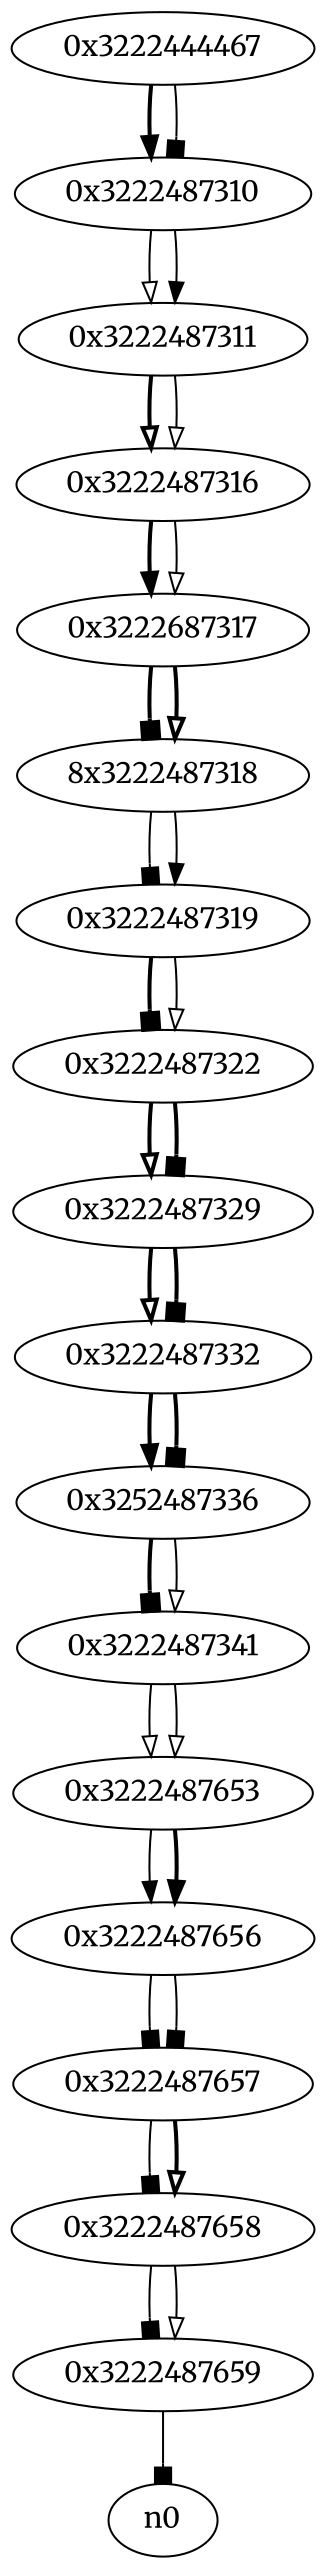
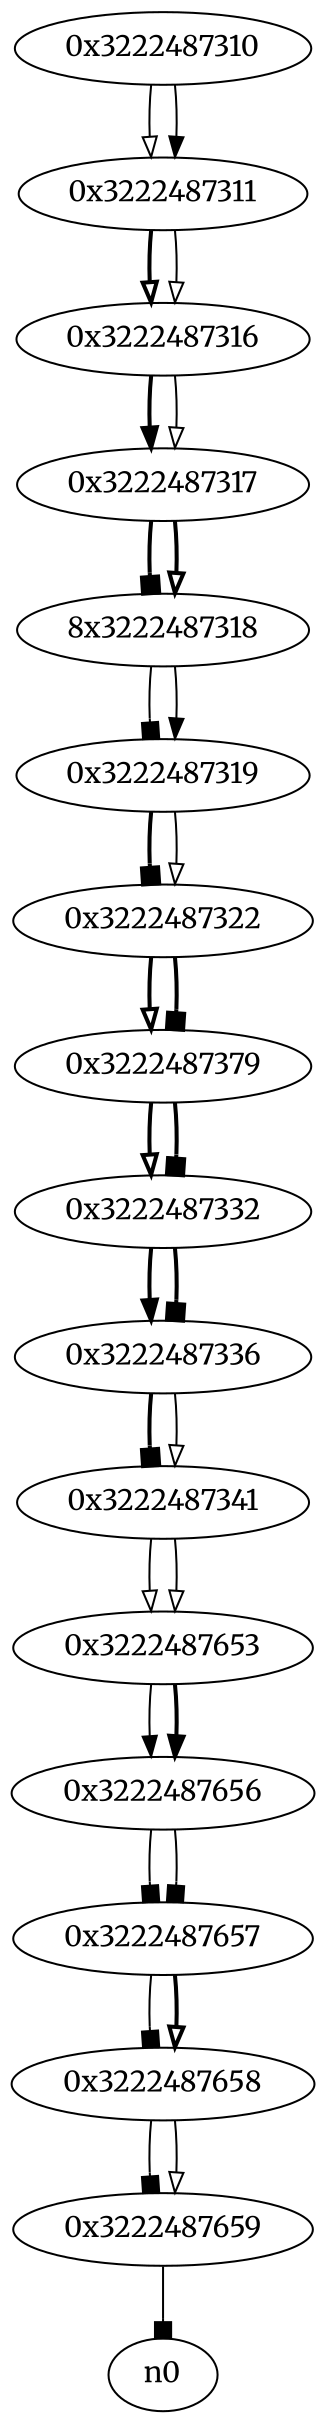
node "0x3222444467": removed
node "0x3222687317": label "0x3222687317" -> "0x3222487317"
node "0x3222487329": label "0x3222487329" -> "0x3222487379"
node "0x3252487336": label "0x3252487336" -> "0x3222487336"
